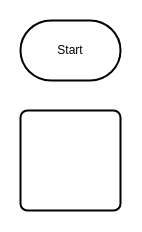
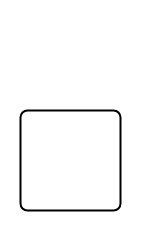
node "Start": removed
